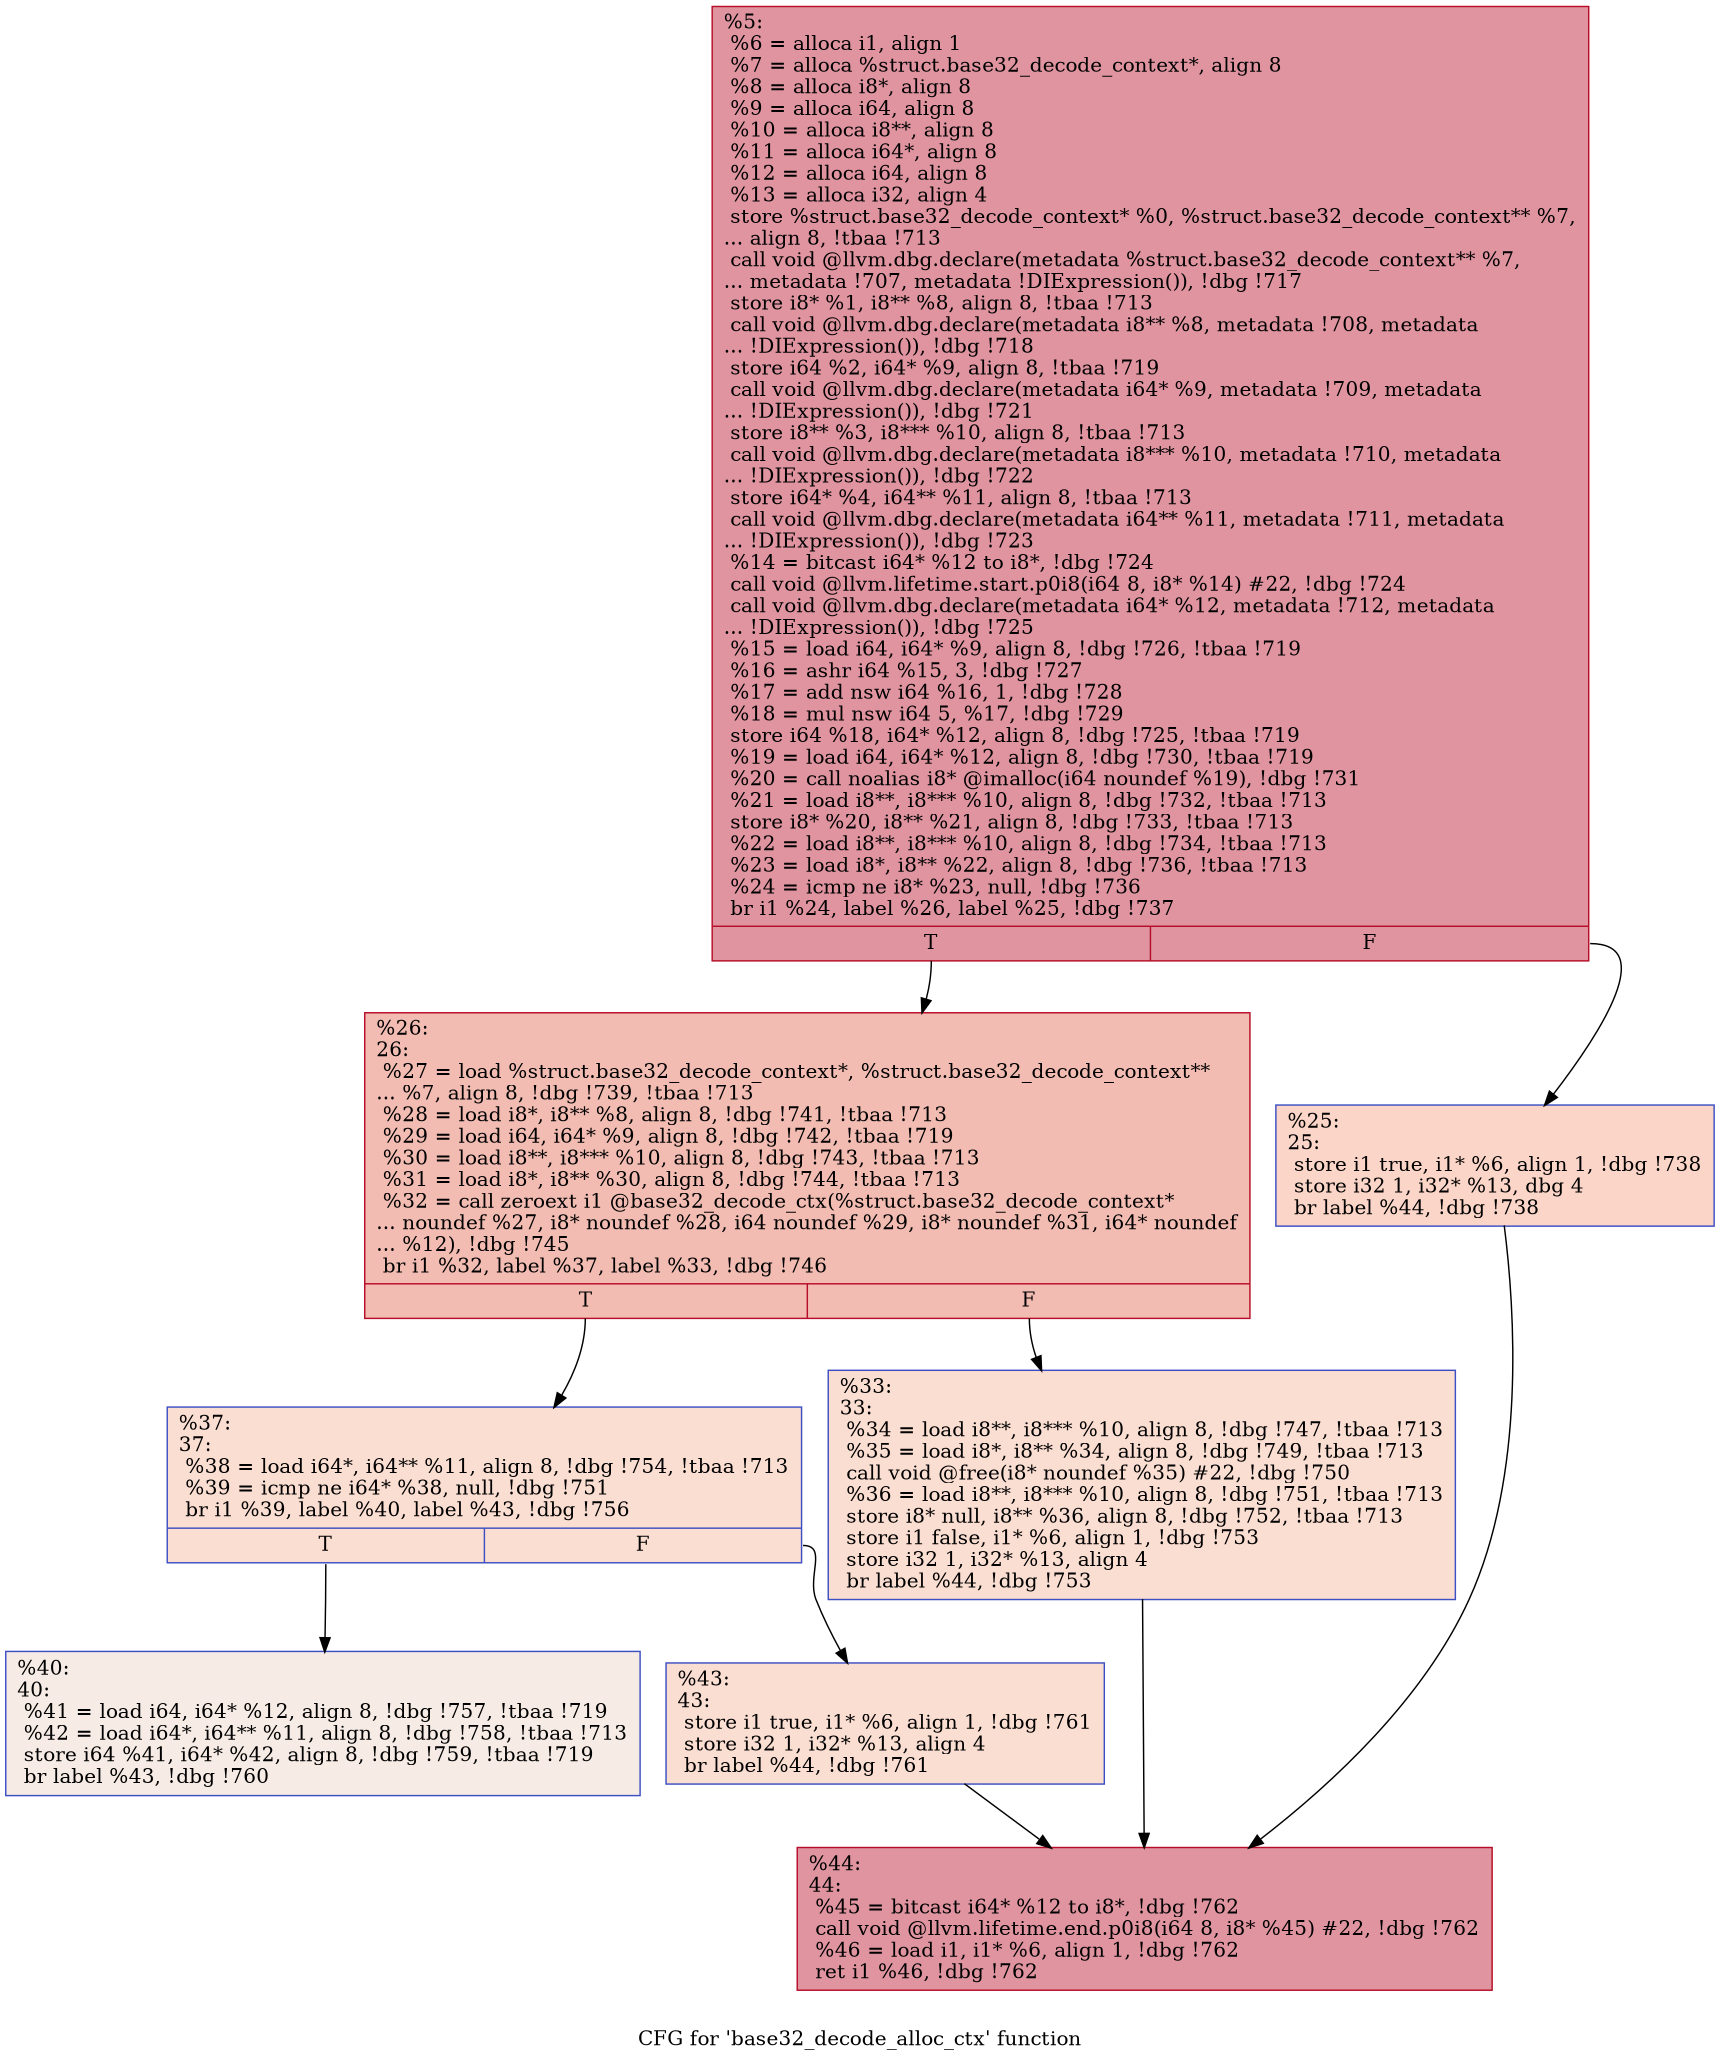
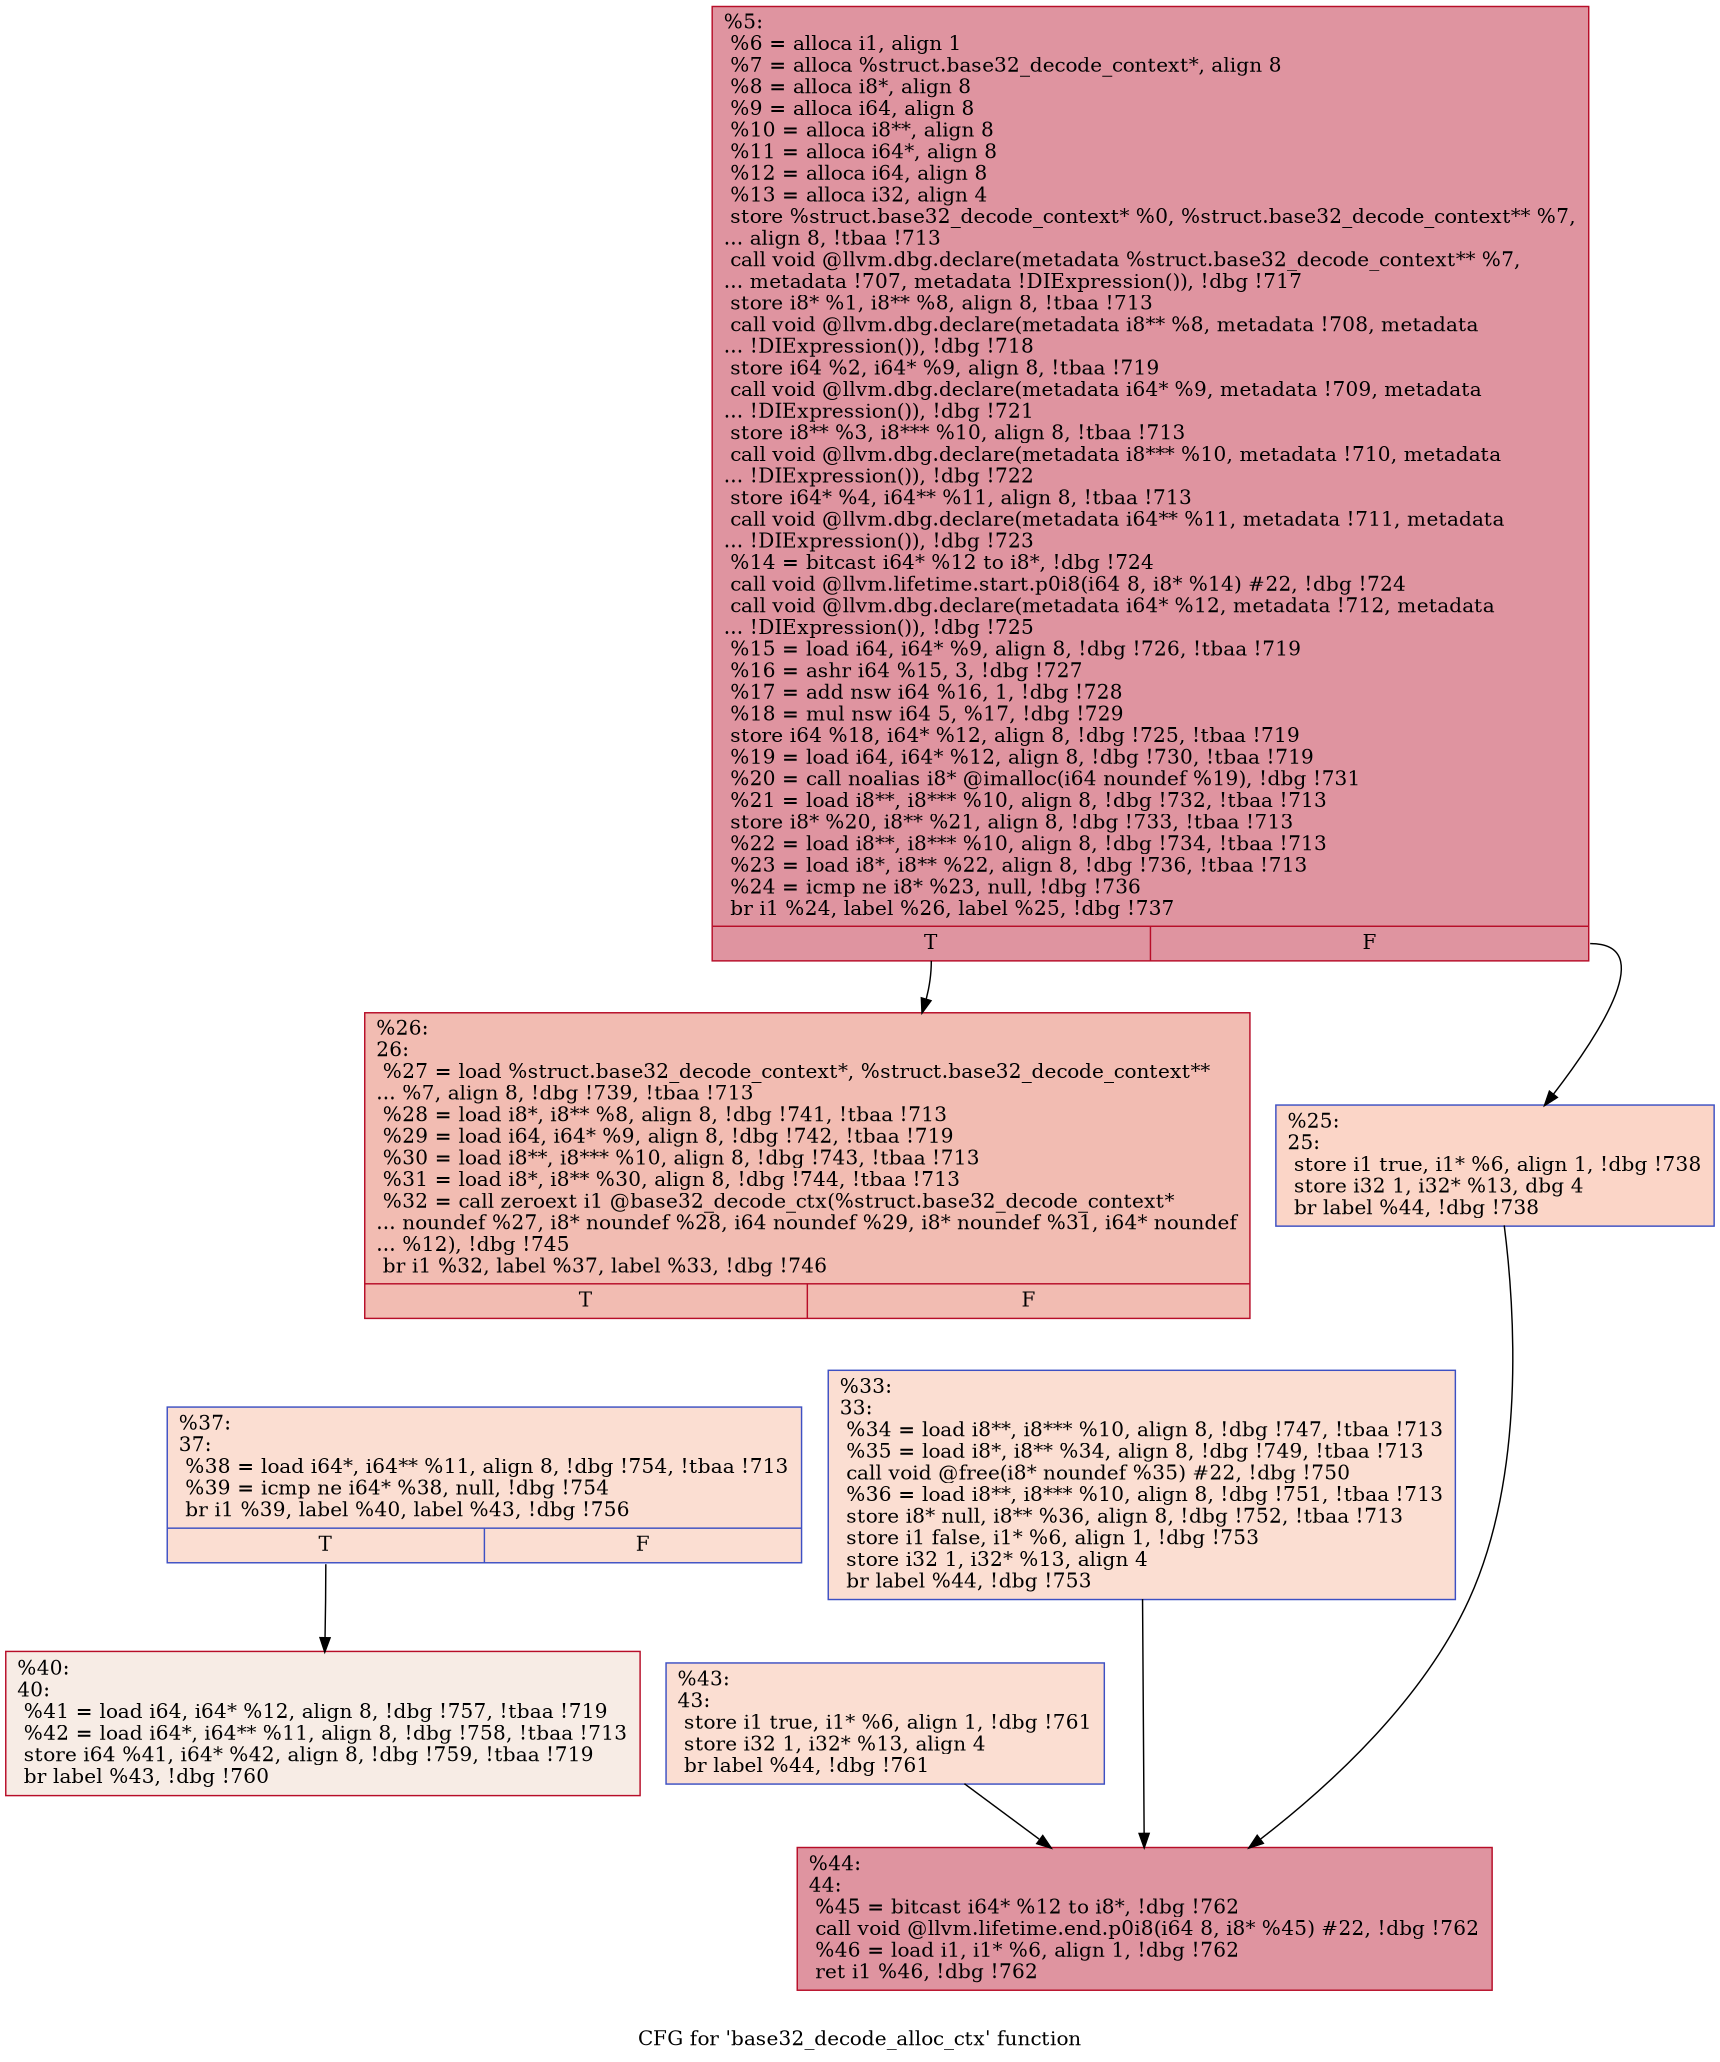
edge "%26:" -> "%33:": removed
edge "%26:" -> "%37:": removed
node "%37:": text "%39 = icmp ne i64* %38, null, !dbg !751" -> "%39 = icmp ne i64* %38, null, !dbg !754"
edge "%37:" -> "%43:": removed
node "%40:": color #3d50c3ff -> #b70d28ff
